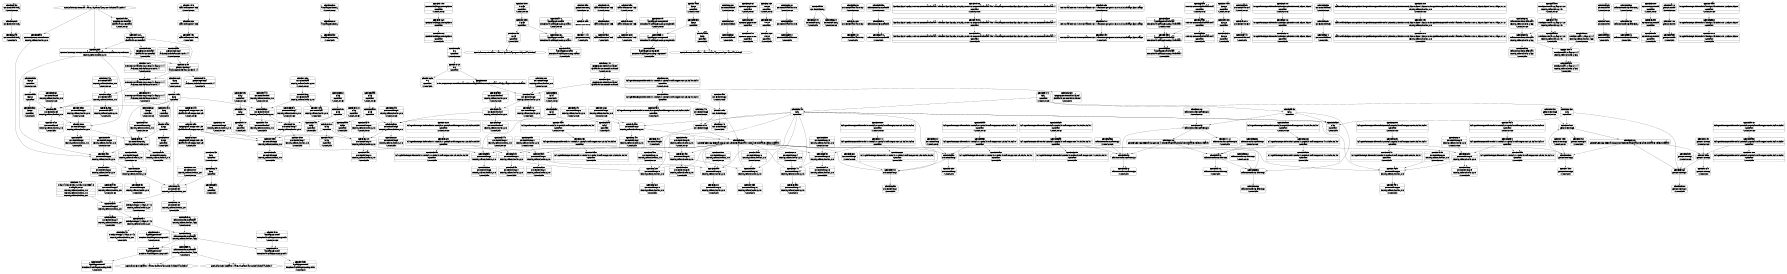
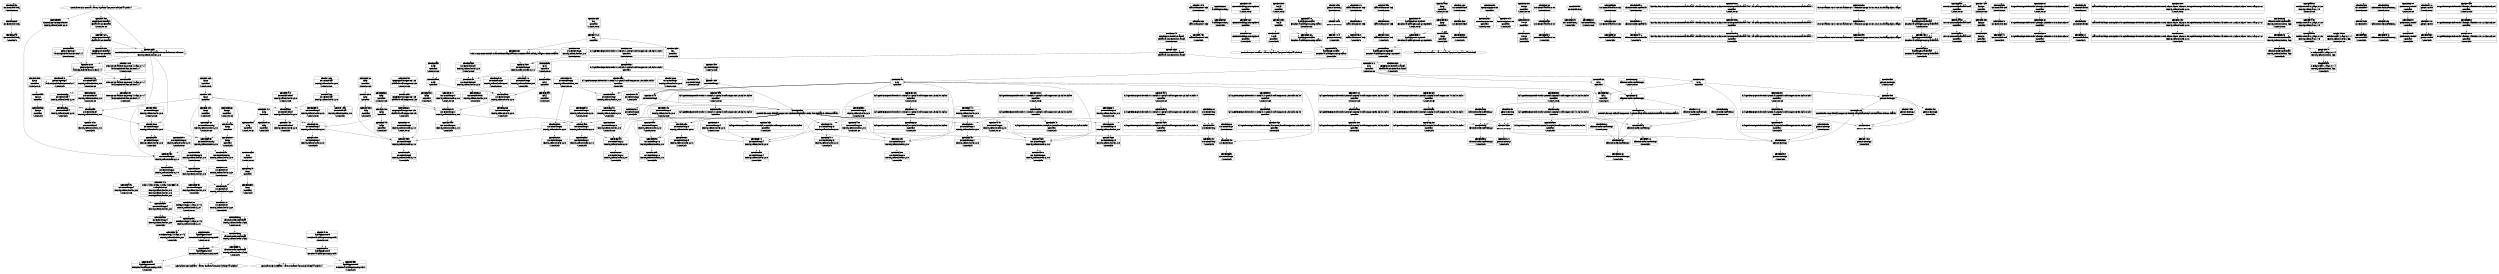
node "CE0x3e6c380": removed
edge "CE0x3e82960" -> "CE0x3e826f0": reversed
node "CE0x3e85fc0": text "*SummSink*" -> "*Constant*"
edge "CE0x3e8d090" -> "CE0x3e91410": reversed
edge "CE0x3e7b590" -> "CE0x3e695d0": reversed
